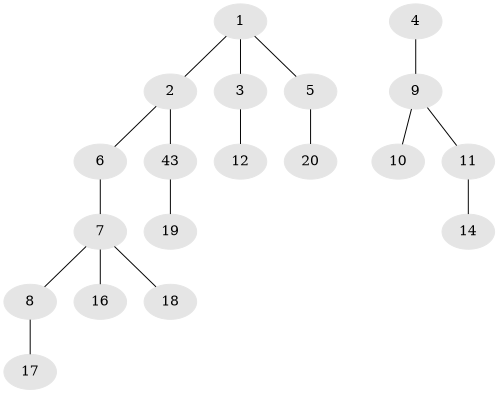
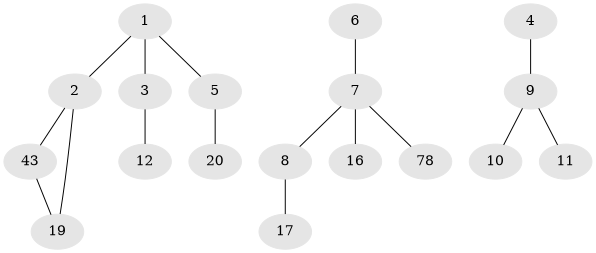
edge "2" -- "6": now "2" -- "19"
node "14": removed
node "18": label "18" -> "78"
